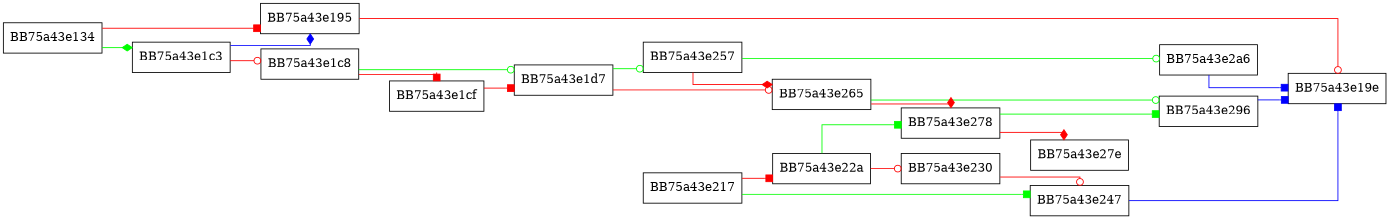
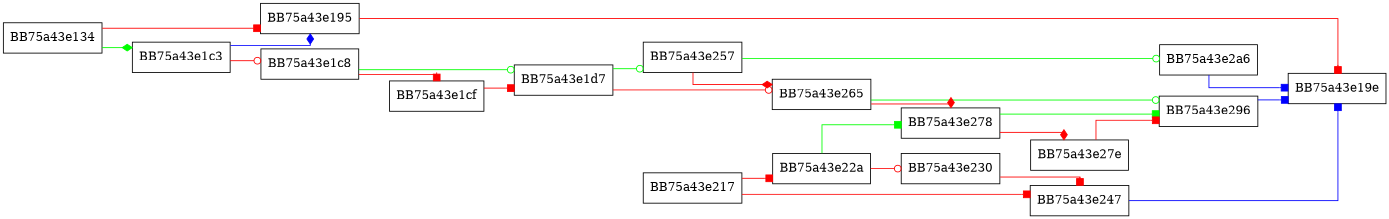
edge "BB75a43e195" -> "BB75a43e19e": arrowhead odot -> box
edge "BB75a43e27e" -> "BB75a43e296": added
edge "BB75a43e230" -> "BB75a43e247": arrowhead odot -> box
edge "BB75a43e217" -> "BB75a43e247": color green -> red
